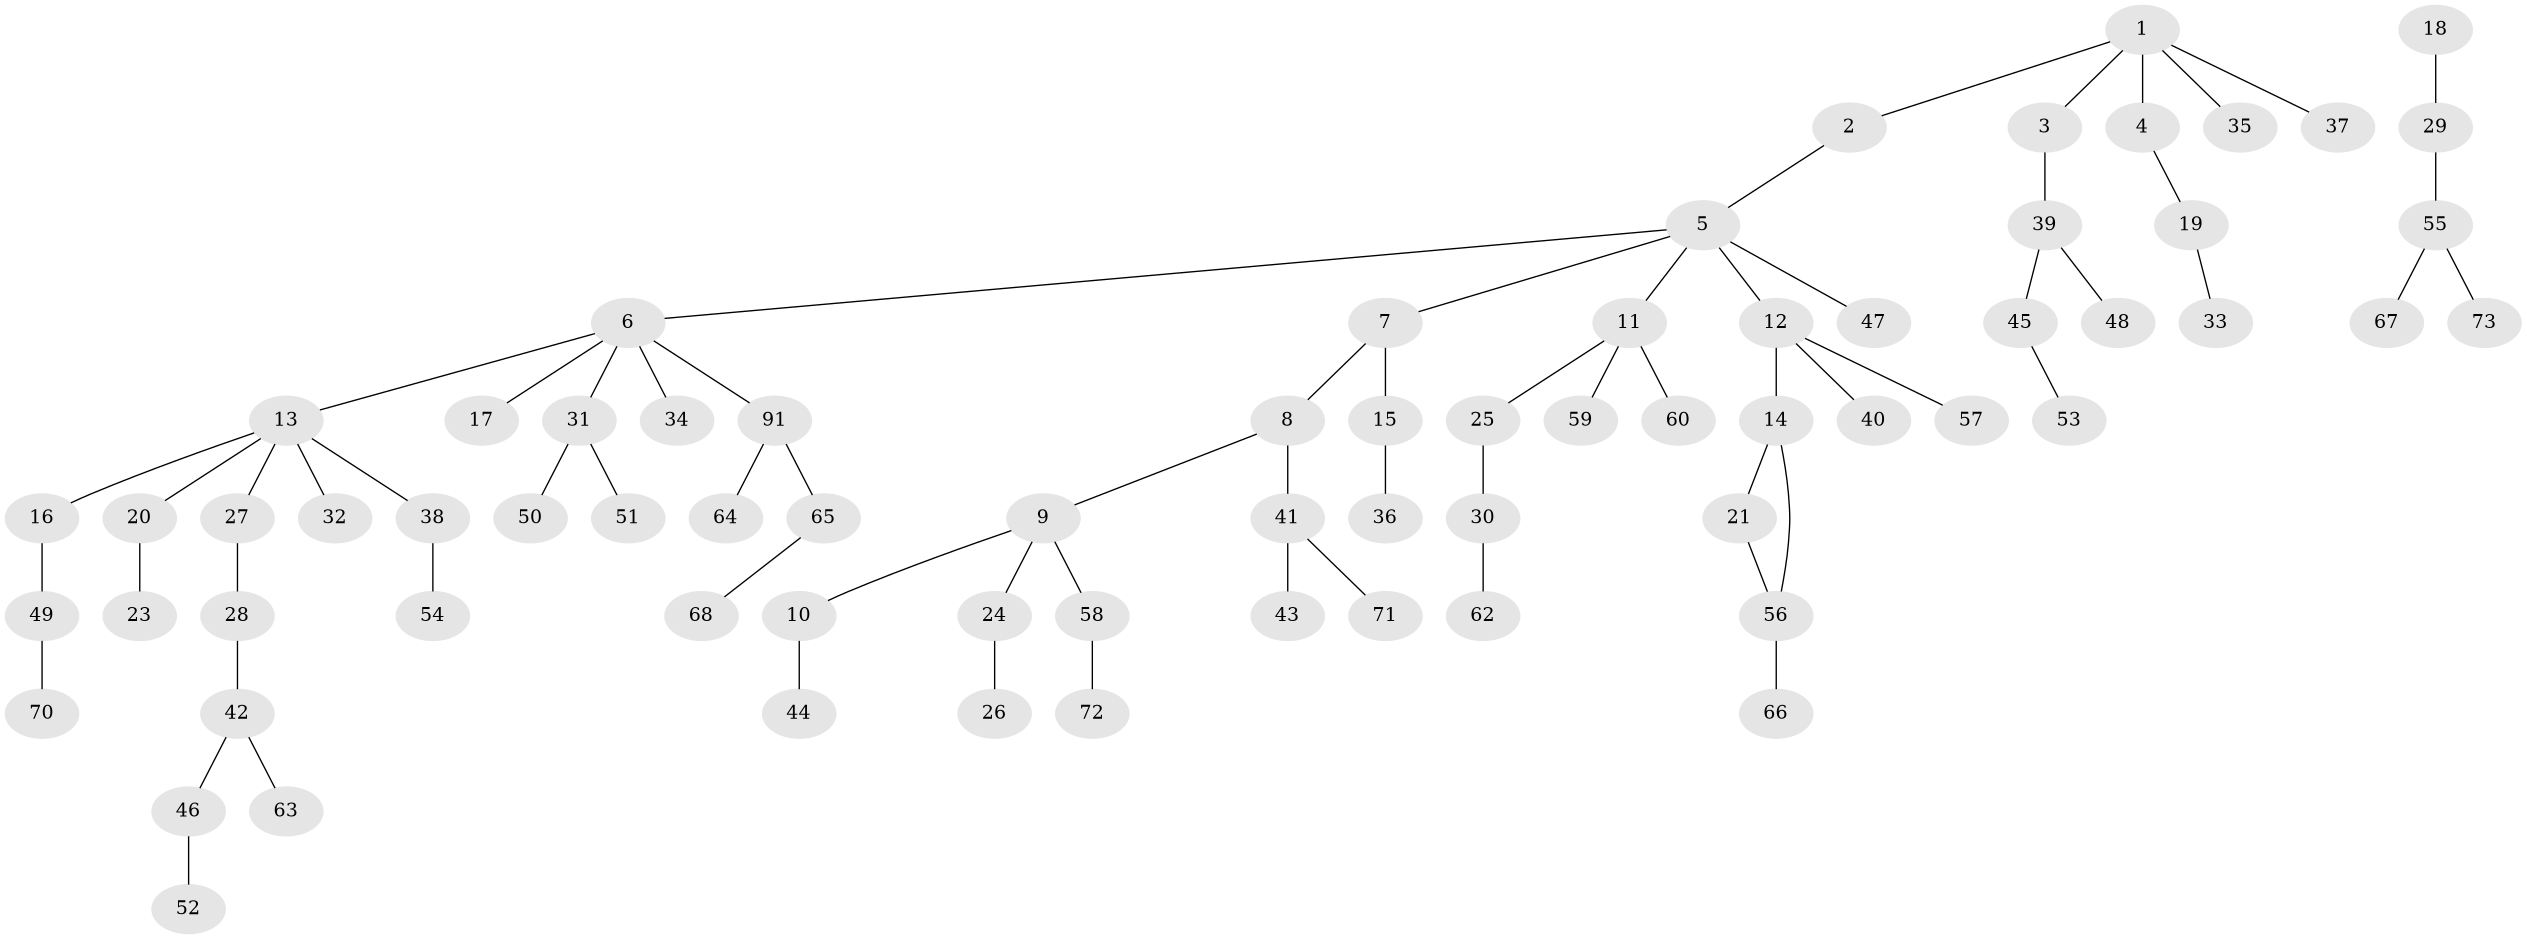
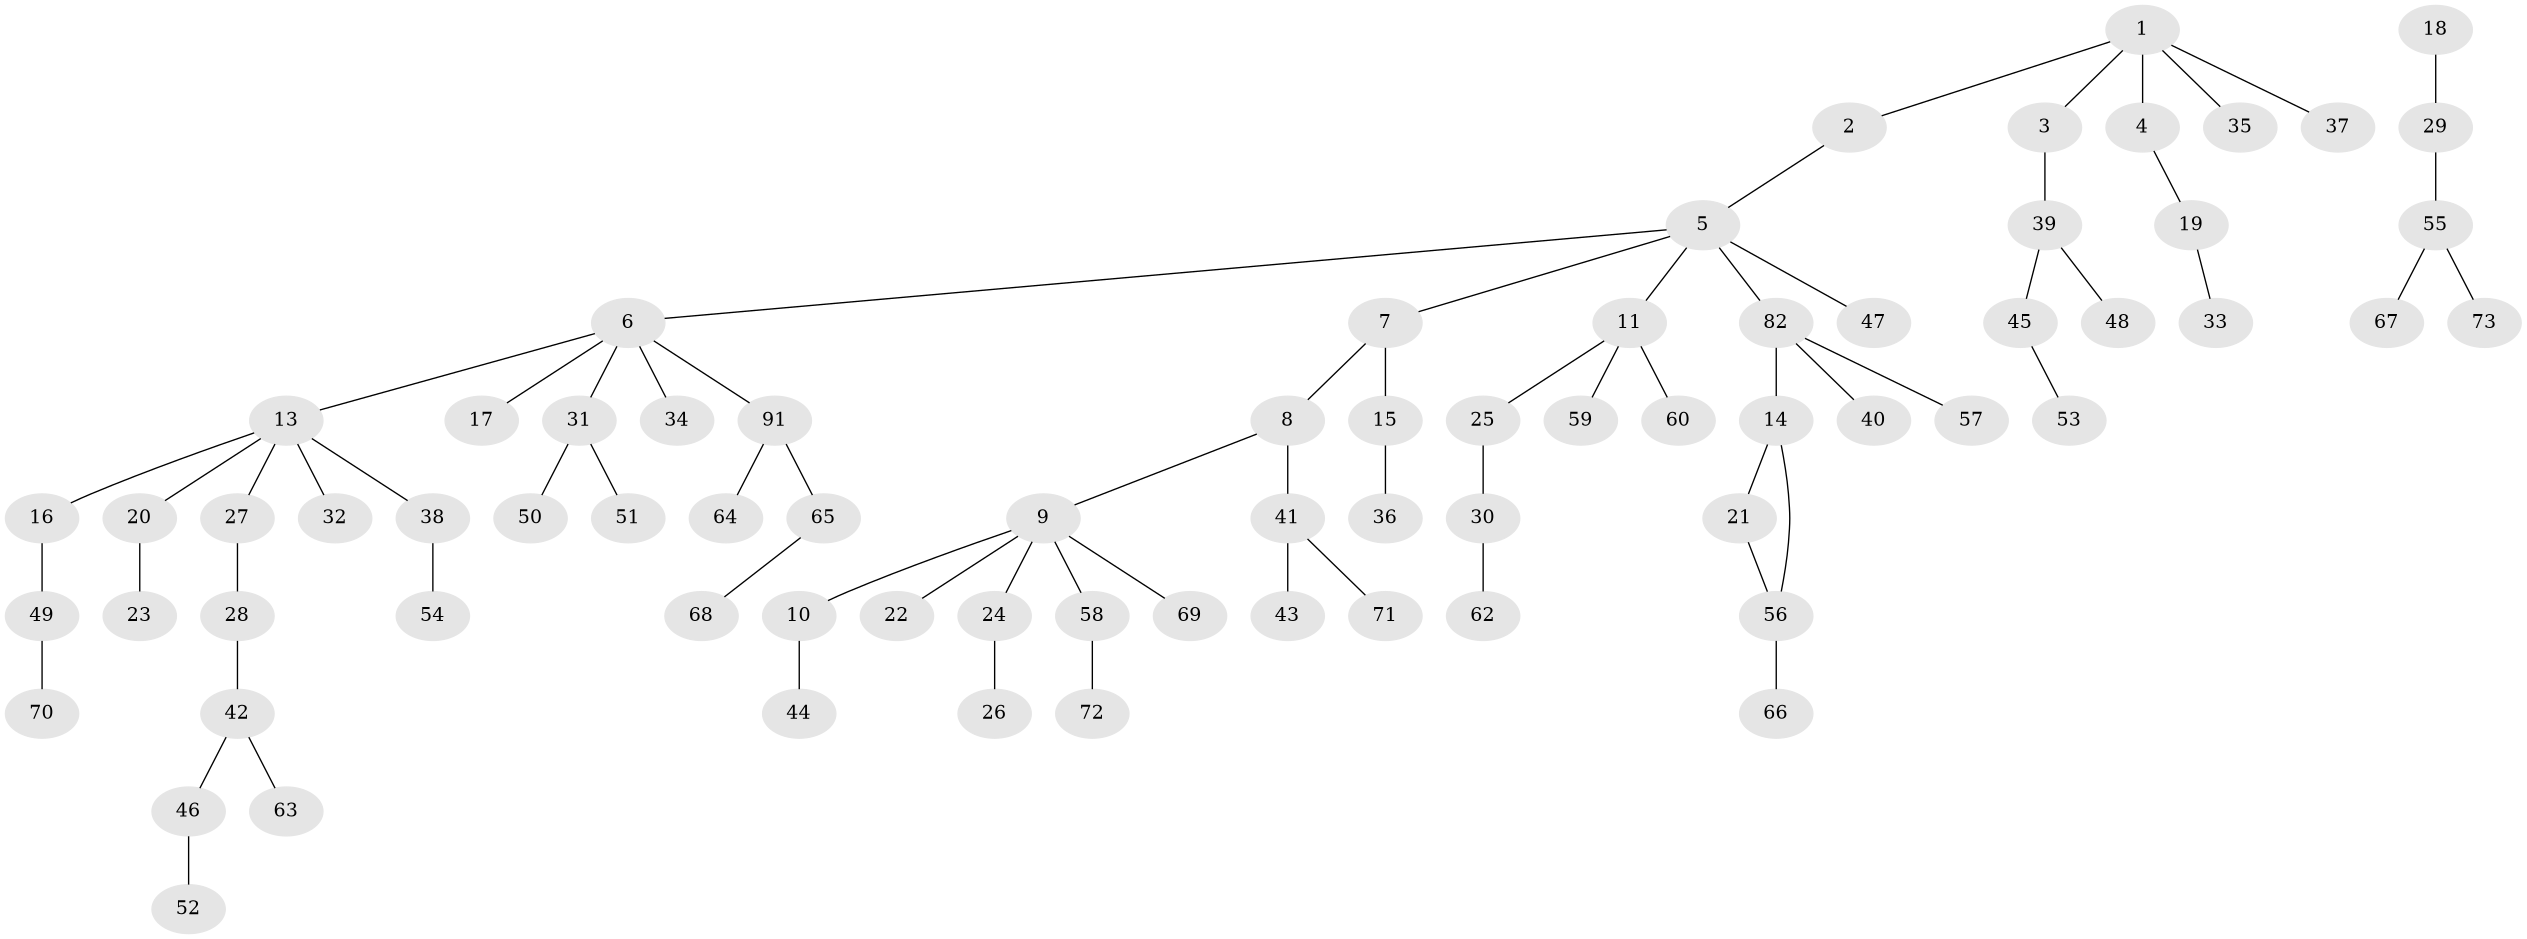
node "12": label "12" -> "82"
node "22": added
node "69": added
